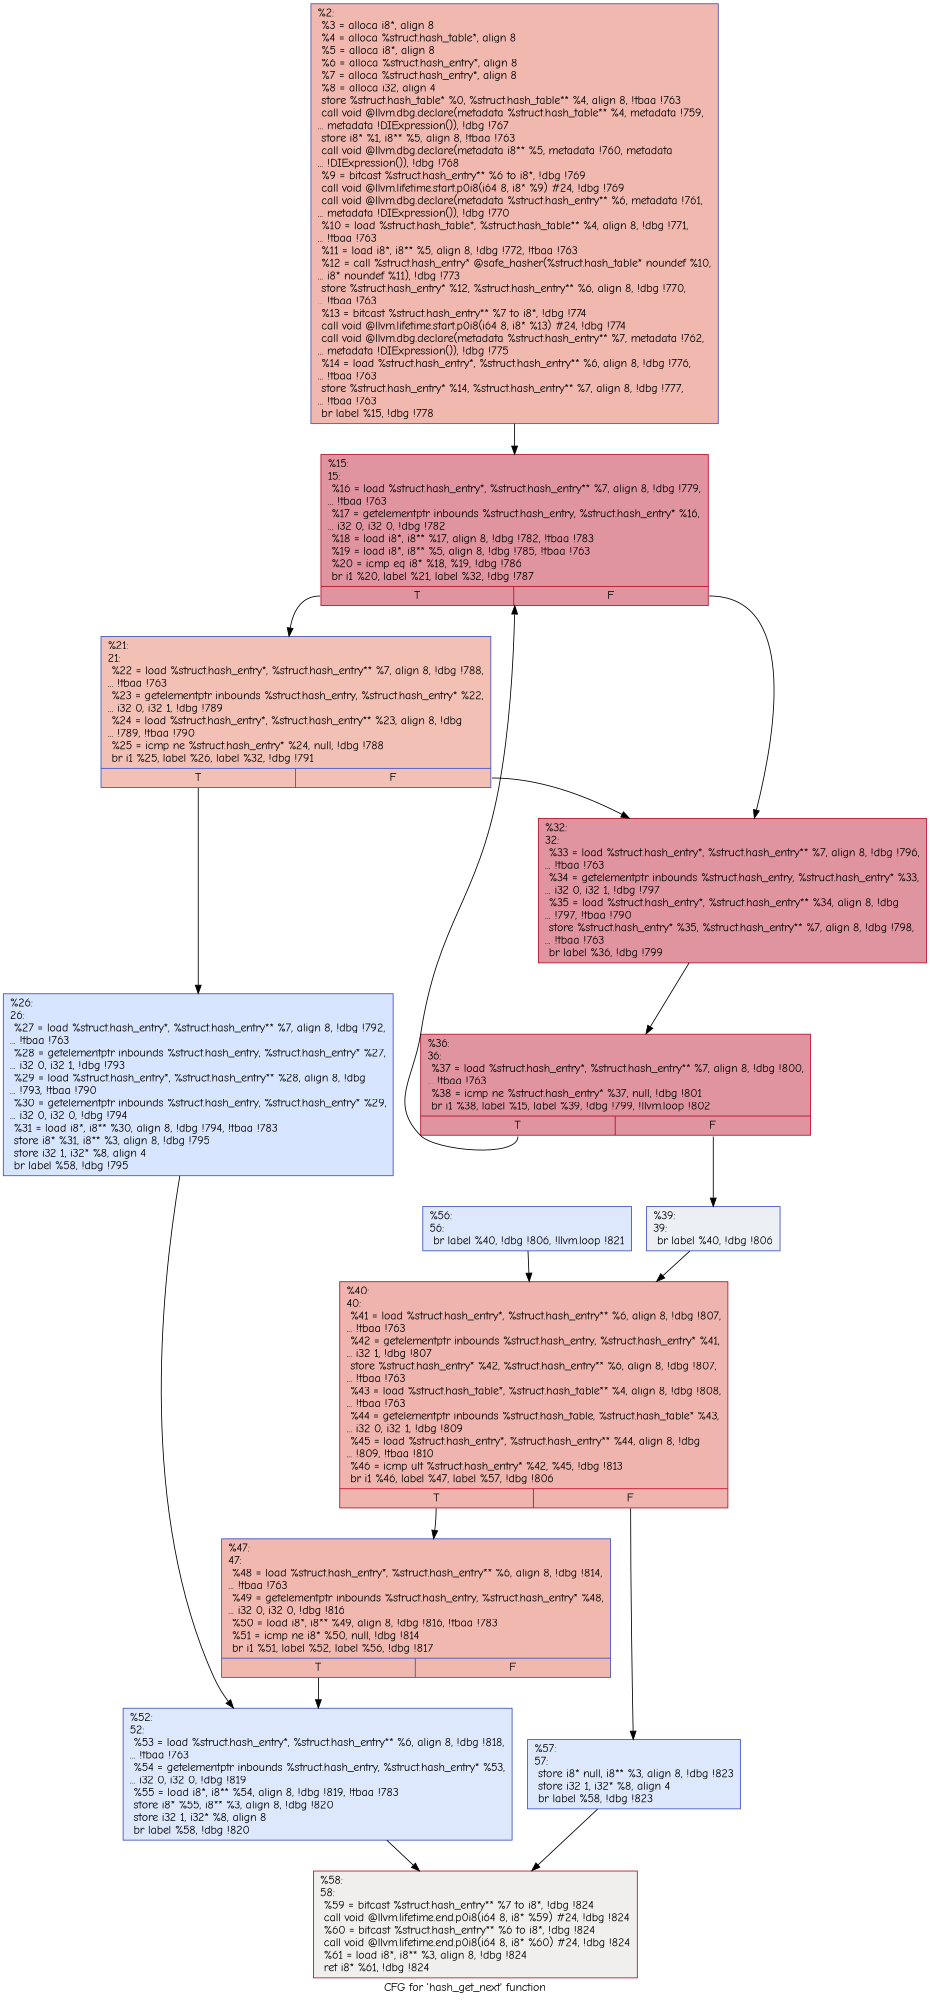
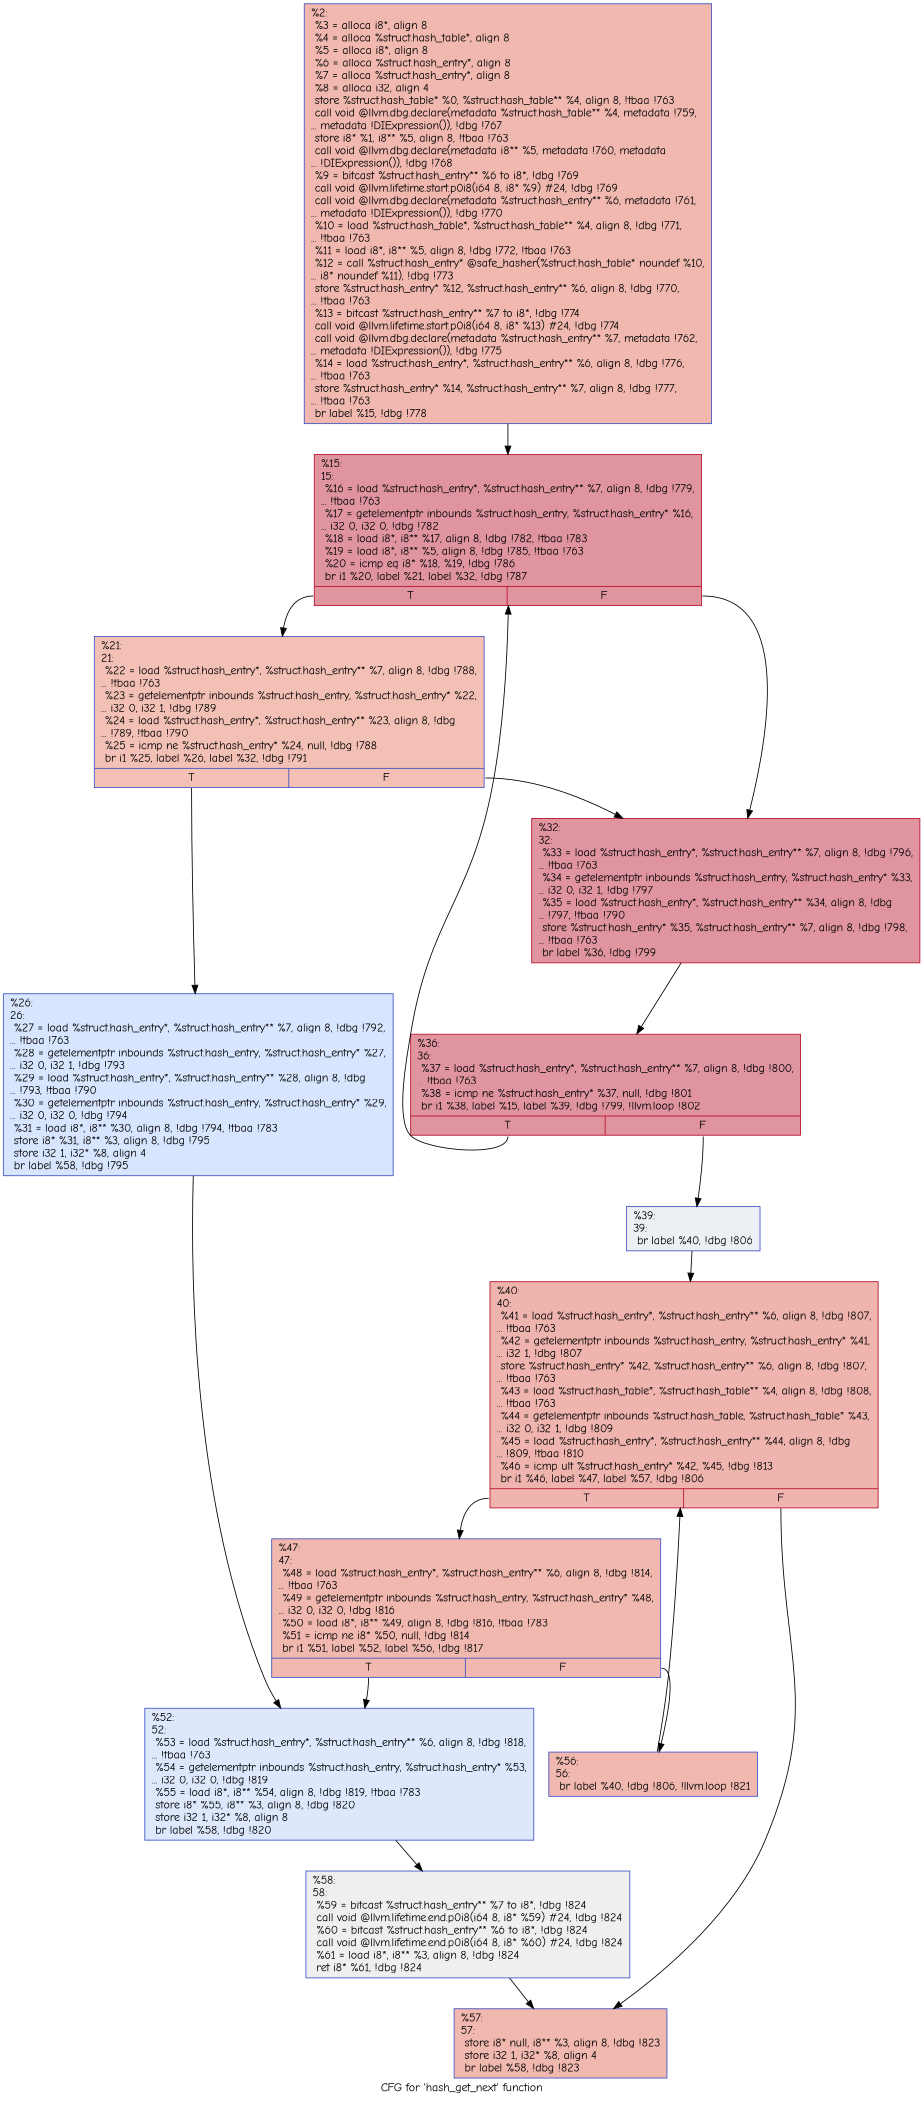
node "%56:": fillcolor #b2ccfb70 -> #dc5d4a70
edge "%47:" -> "%56:": added
node "%57:": fillcolor #b2ccfb70 -> #dc5d4a70
edge "%57:" -> "%58:": reversed
node "%58:": color #b70d28ff -> #3d50c3ff
